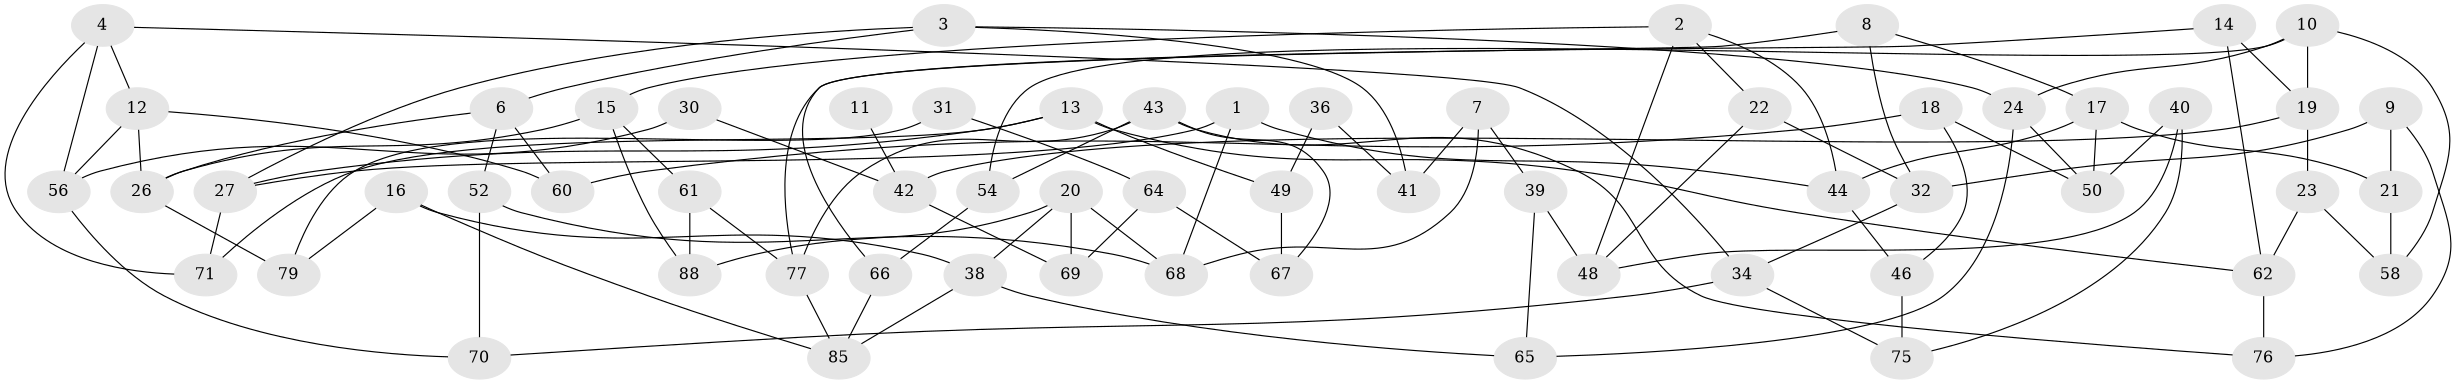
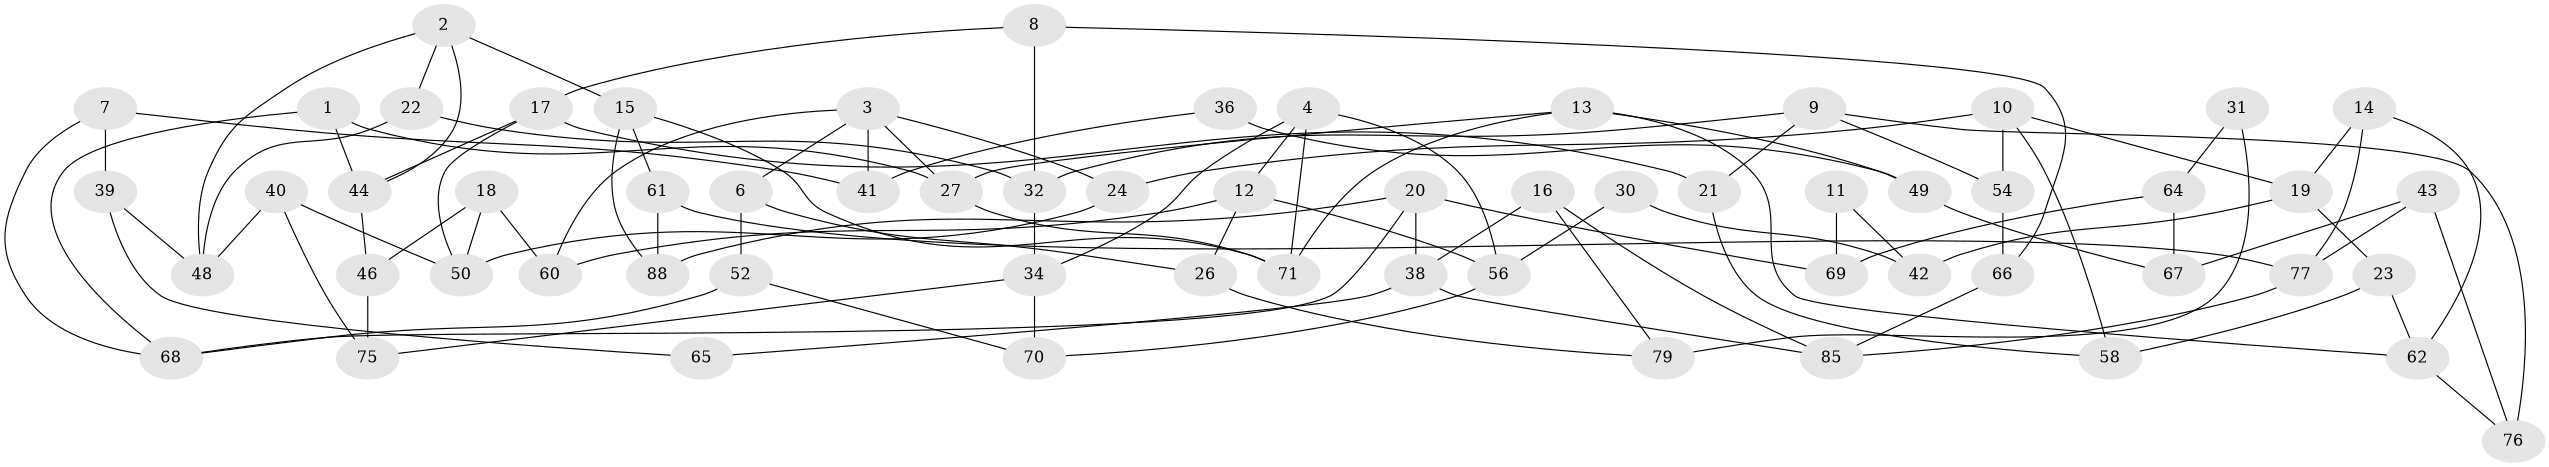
edge "15" -- "26": now "15" -- "71"
edge "6" -- "60": now "3" -- "60"
edge "43" -- "54": now "9" -- "54"
edge "42" -- "69": now "11" -- "69"
edge "24" -- "65": removed
